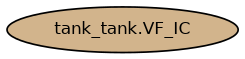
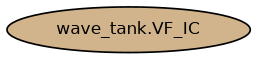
node "tank_tank.VF_IC": label "tank_tank.VF_IC" -> "wave_tank.VF_IC"
